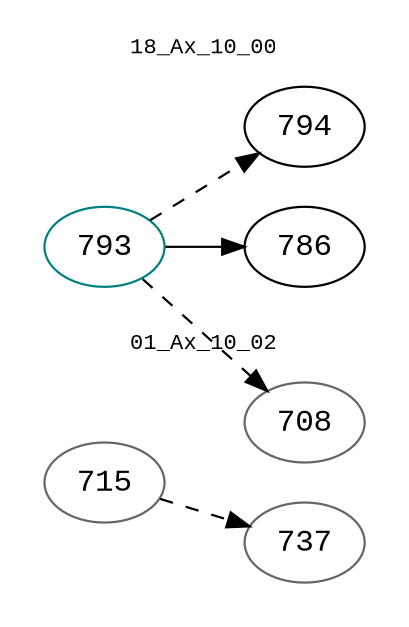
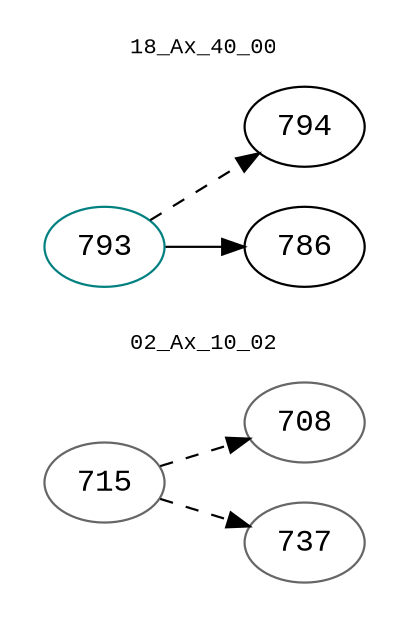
cluster "18_Ax_10_00": label "18_Ax_10_00" -> "18_Ax_40_00"
edge "793" -> "708": now "715" -> "708"
cluster "01_Ax_10_02": label "01_Ax_10_02" -> "02_Ax_10_02"
